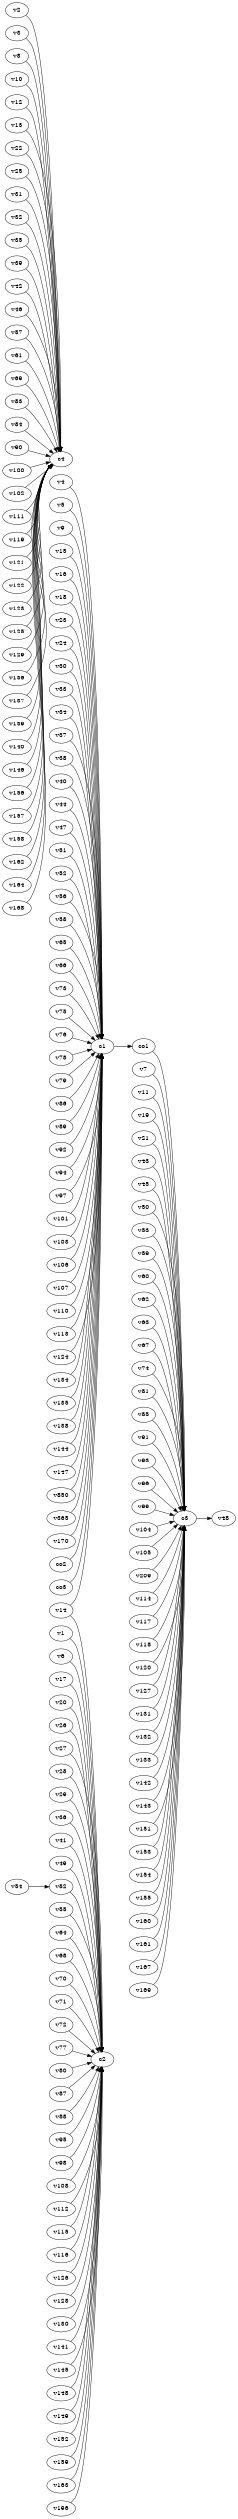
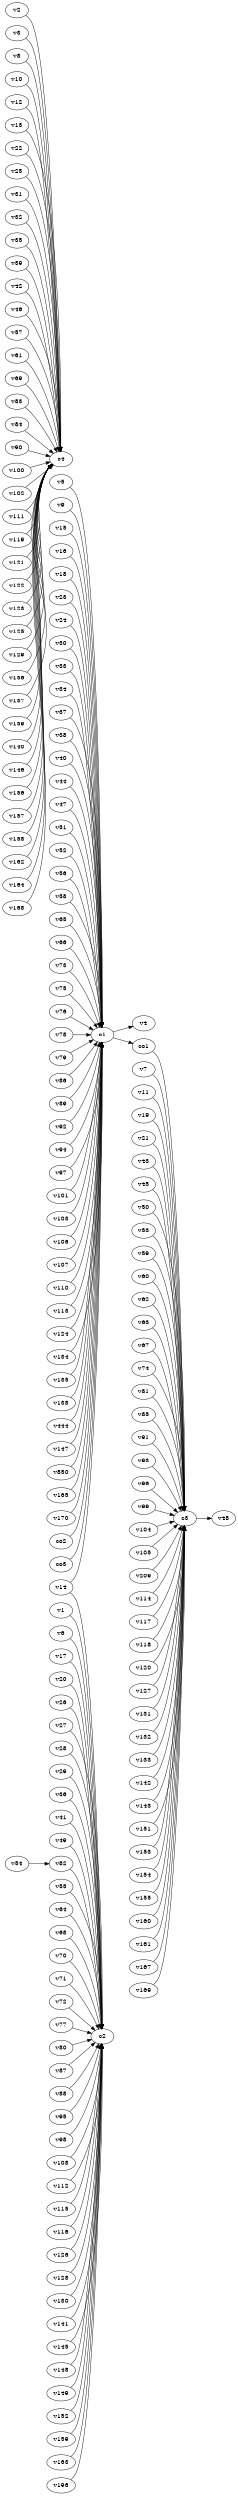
edge "v4" -> "c1": reversed
node "v144": label "v144" -> "v444"
node "v365": label "v365" -> "v165"
